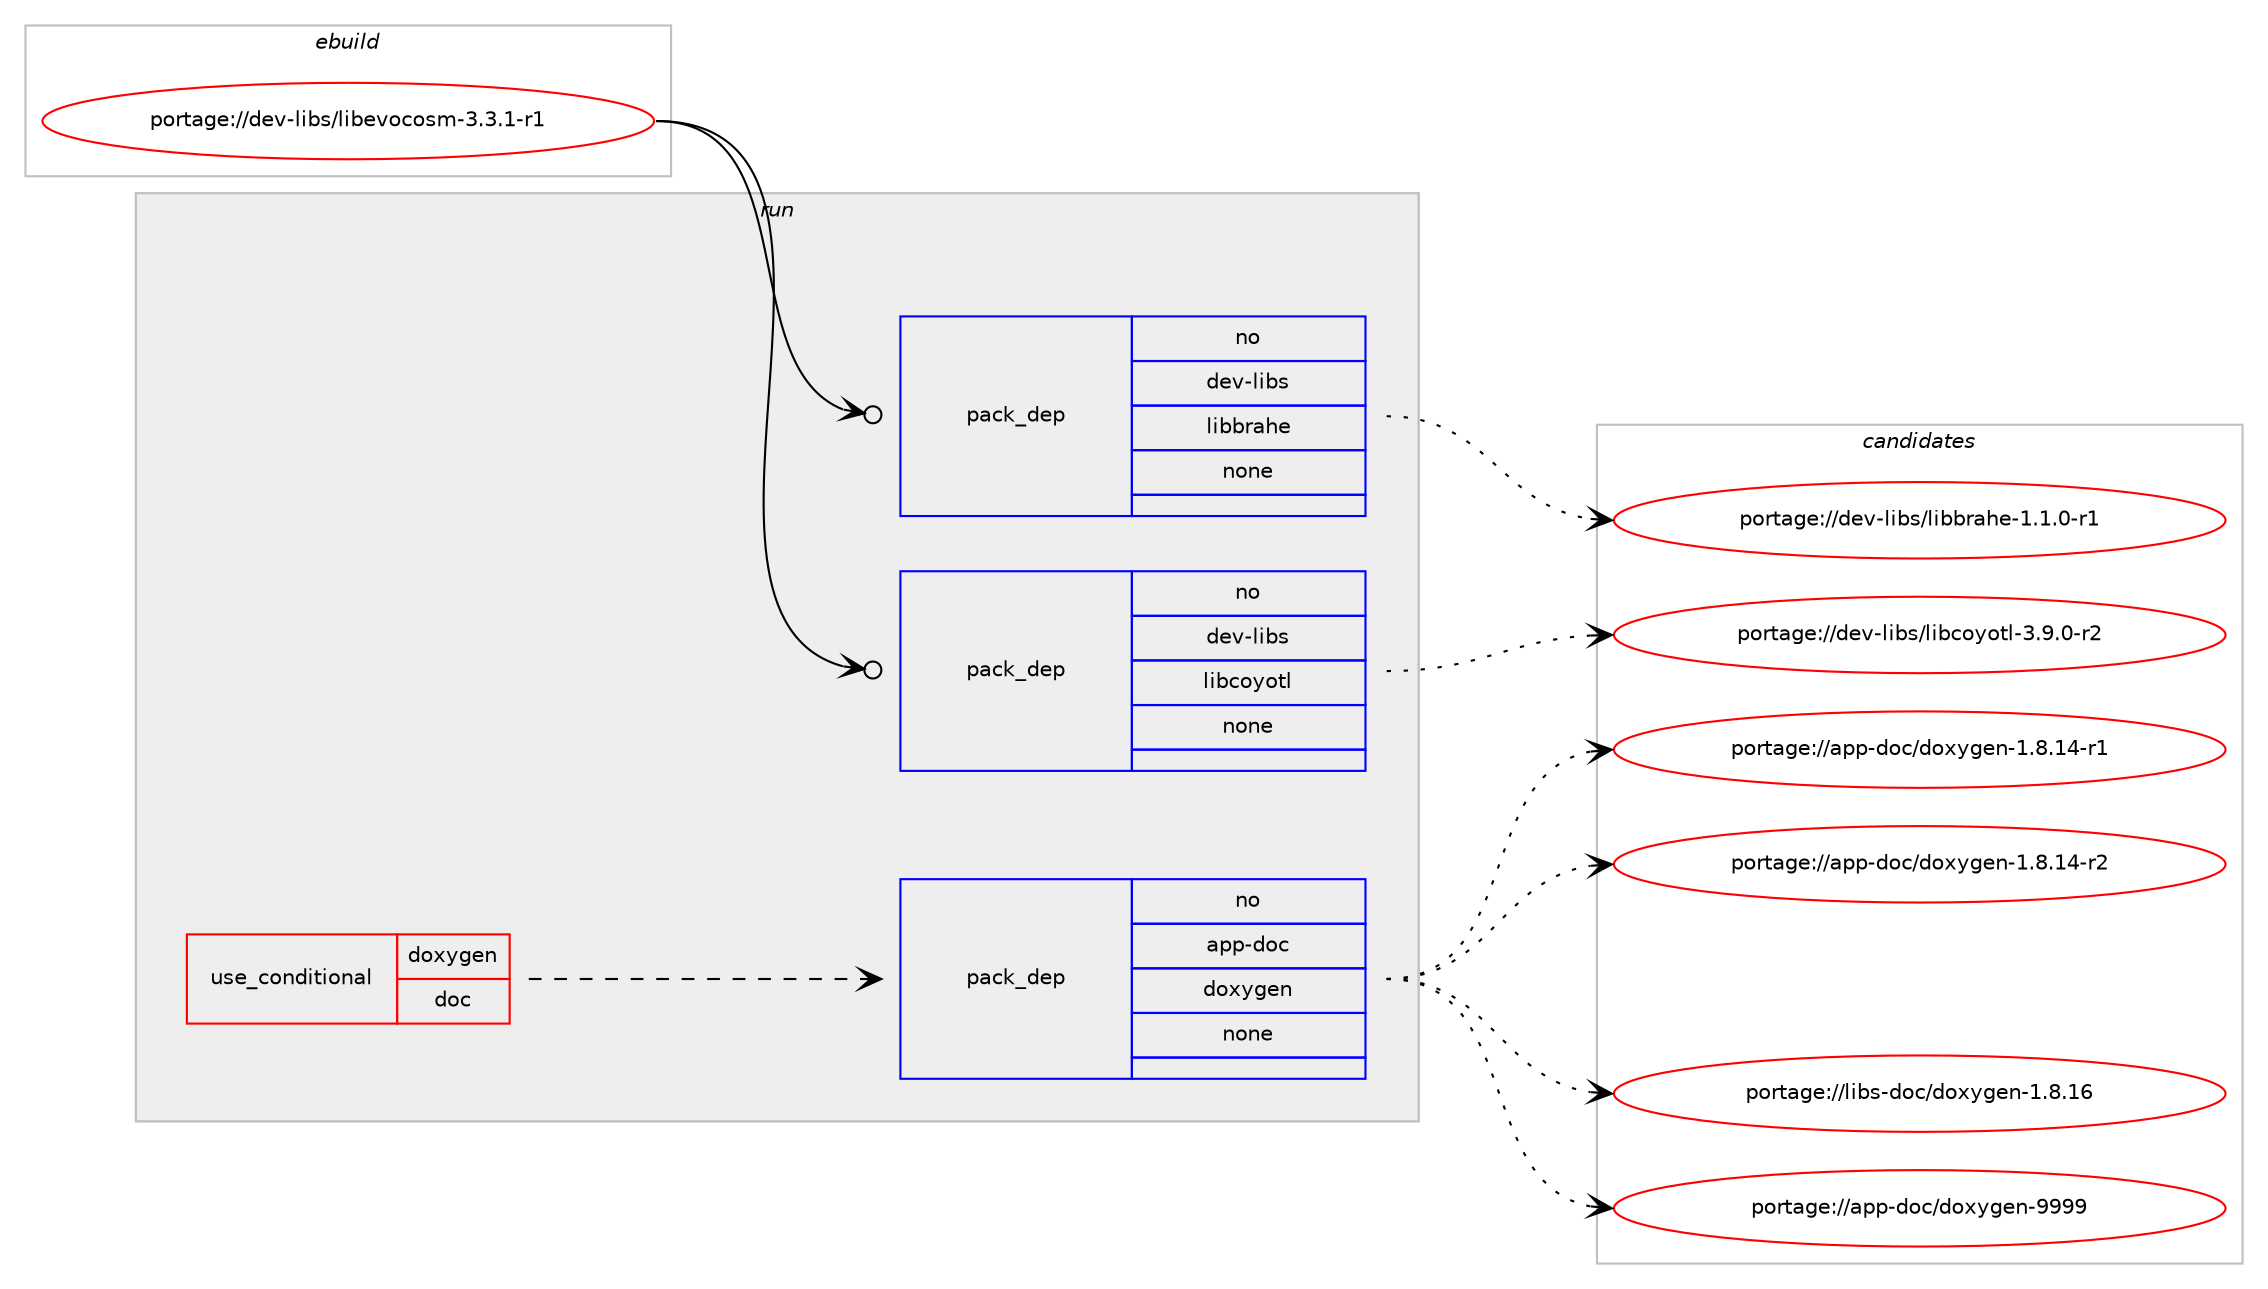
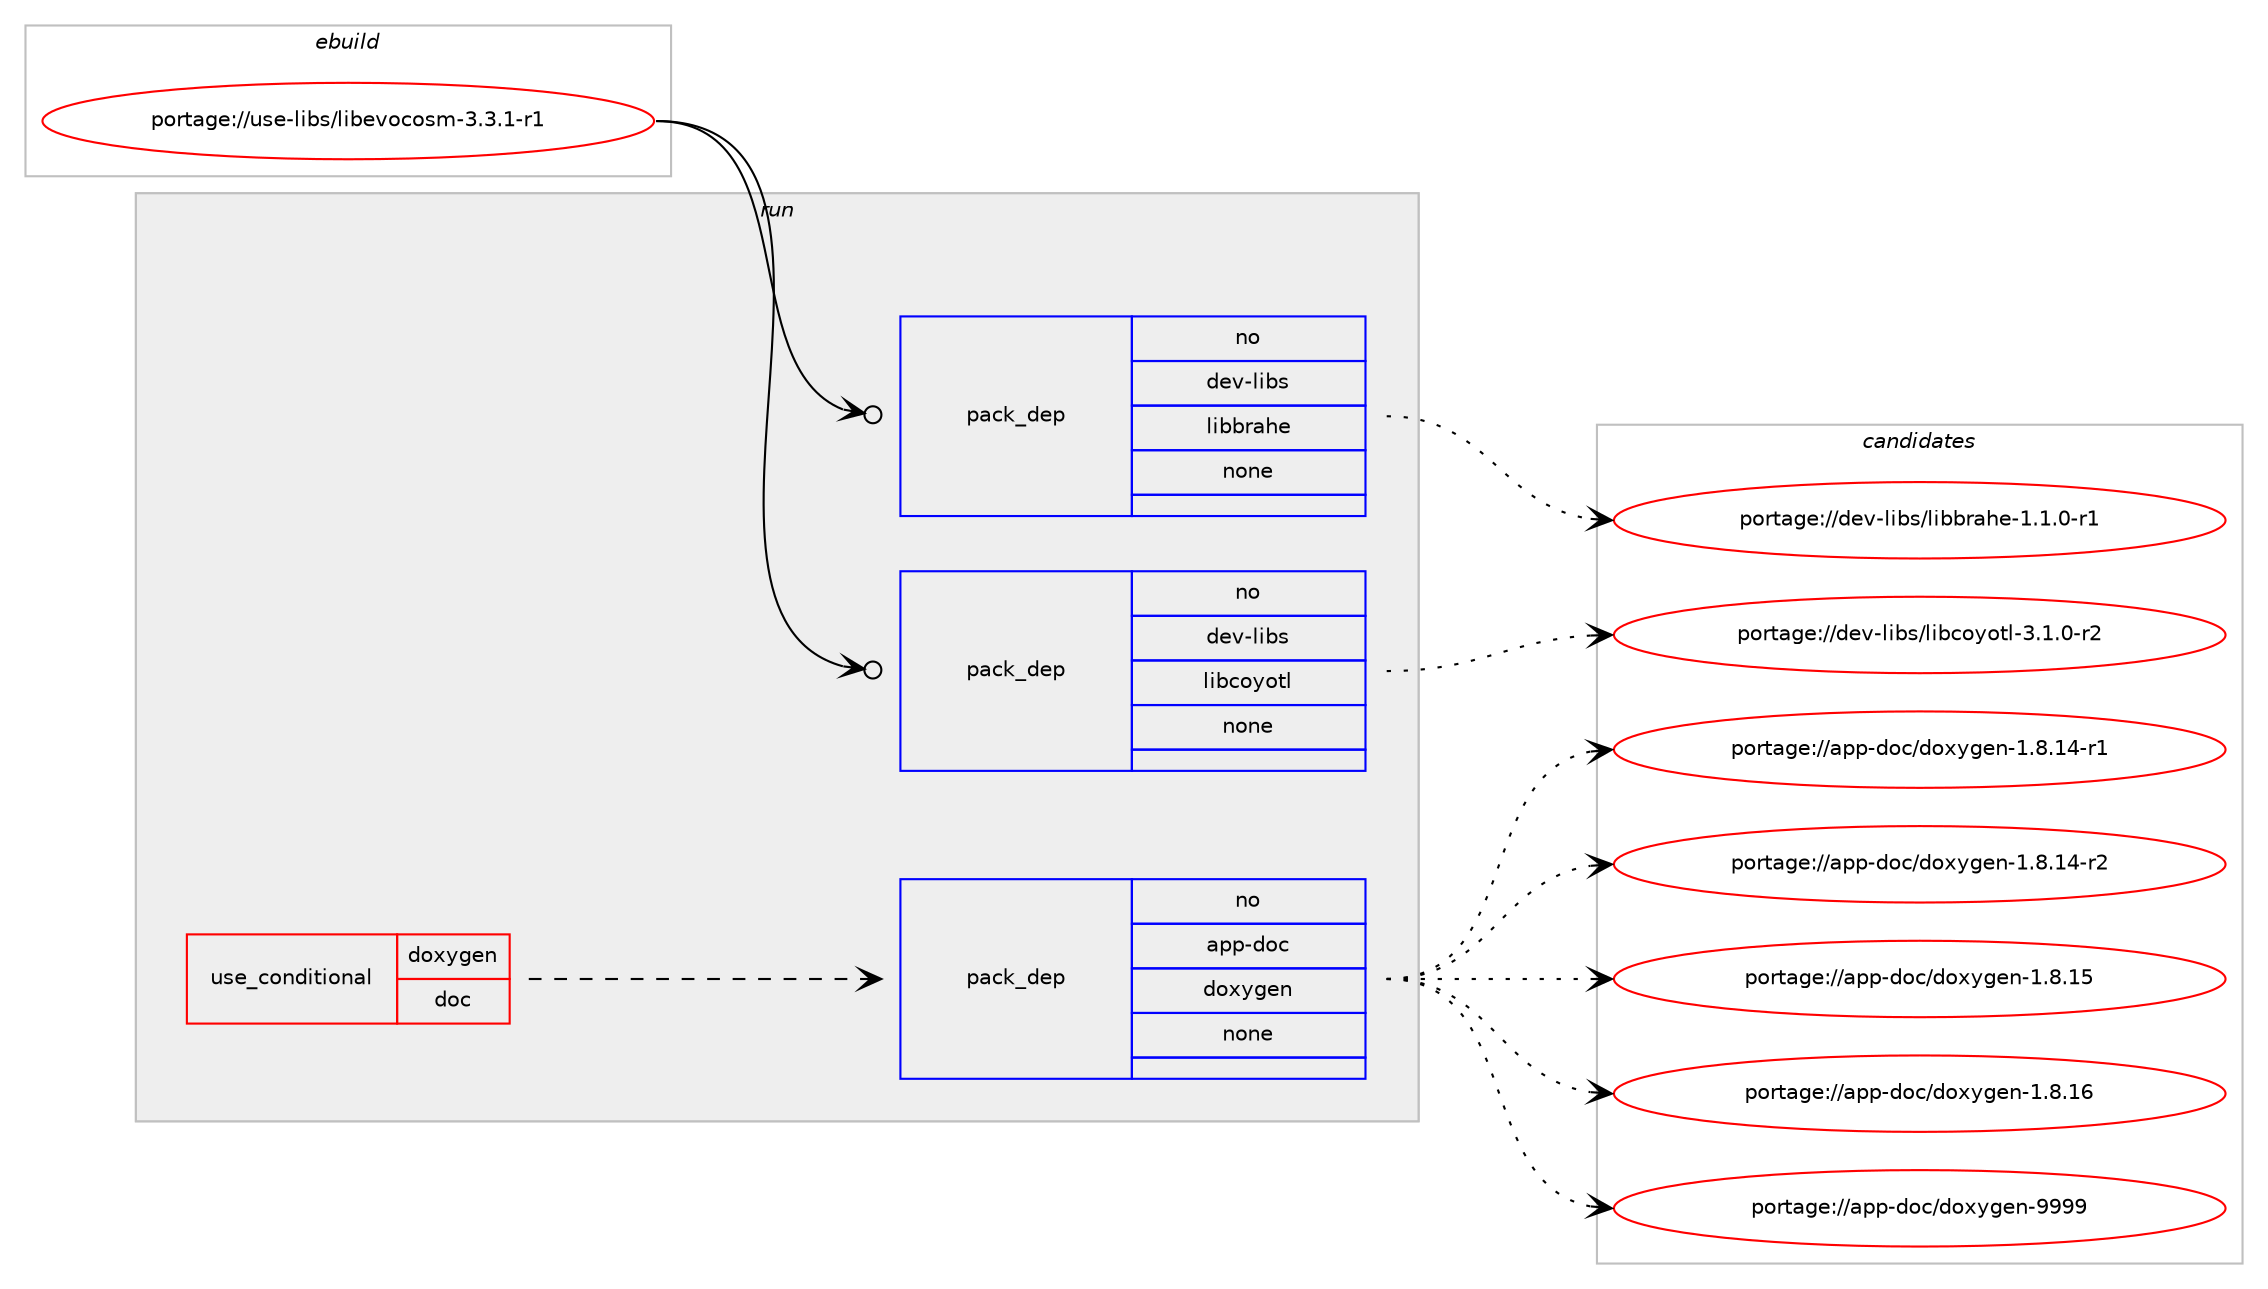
node "portage://dev-libs/libevocosm-3.3.1-r1": label "portage://dev-libs/libevocosm-3.3.1-r1" -> "portage://use-libs/libevocosm-3.3.1-r1"
node "portage://dev-libs/libcoyotl-3.9.0-r2": label "portage://dev-libs/libcoyotl-3.9.0-r2" -> "portage://dev-libs/libcoyotl-3.1.0-r2"
node "portage://app-doc/doxygen-1.8.15": added
node "portage://libs-doc/doxygen-1.8.16": label "portage://libs-doc/doxygen-1.8.16" -> "portage://app-doc/doxygen-1.8.16"
